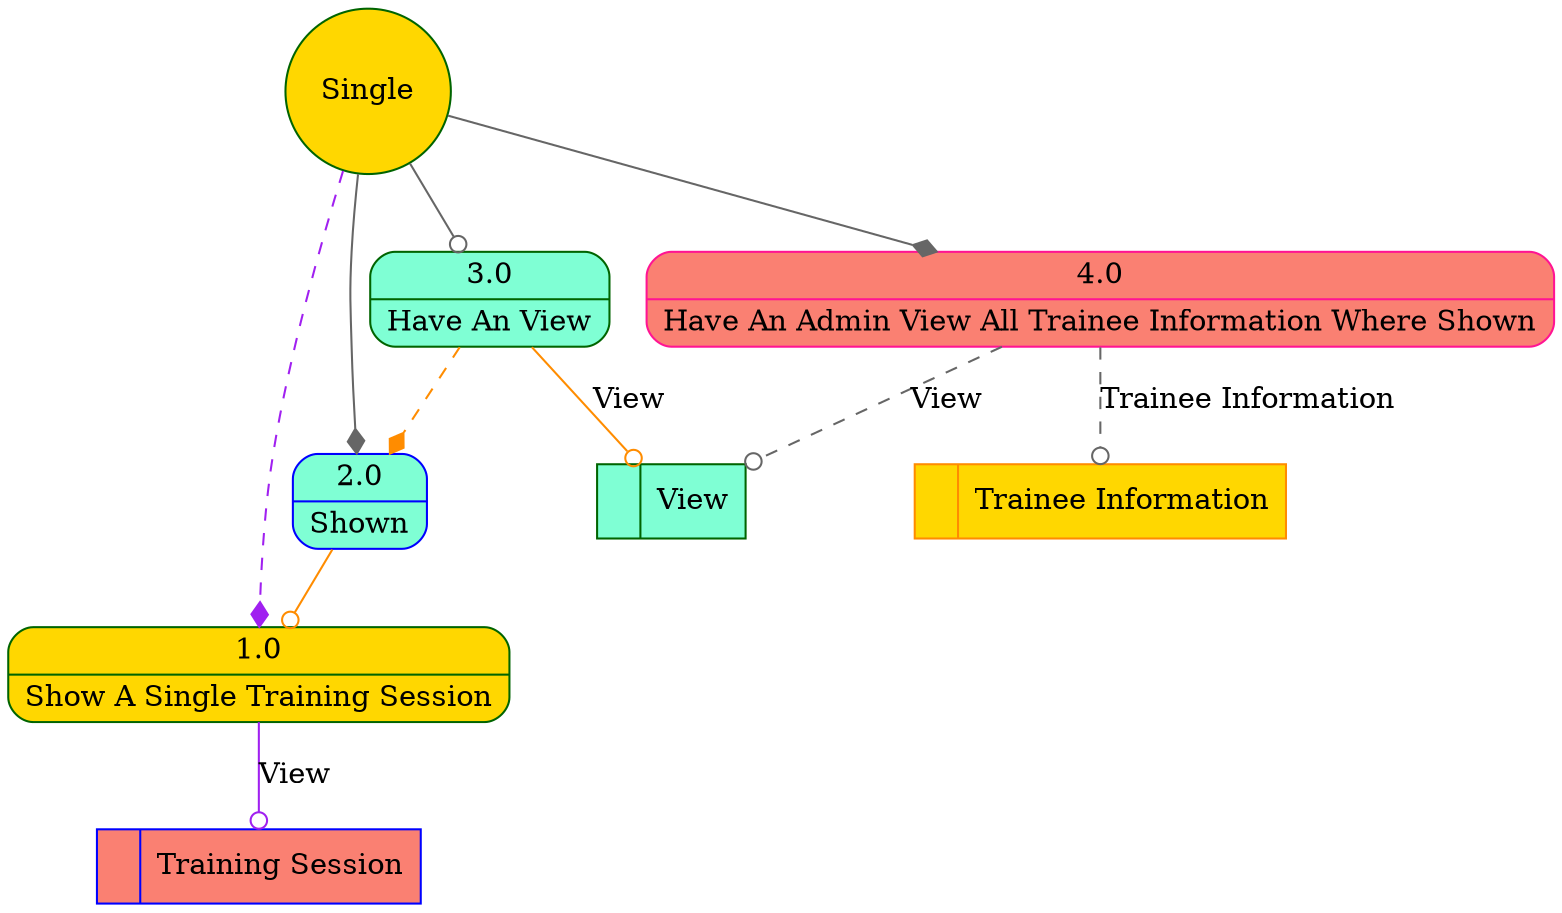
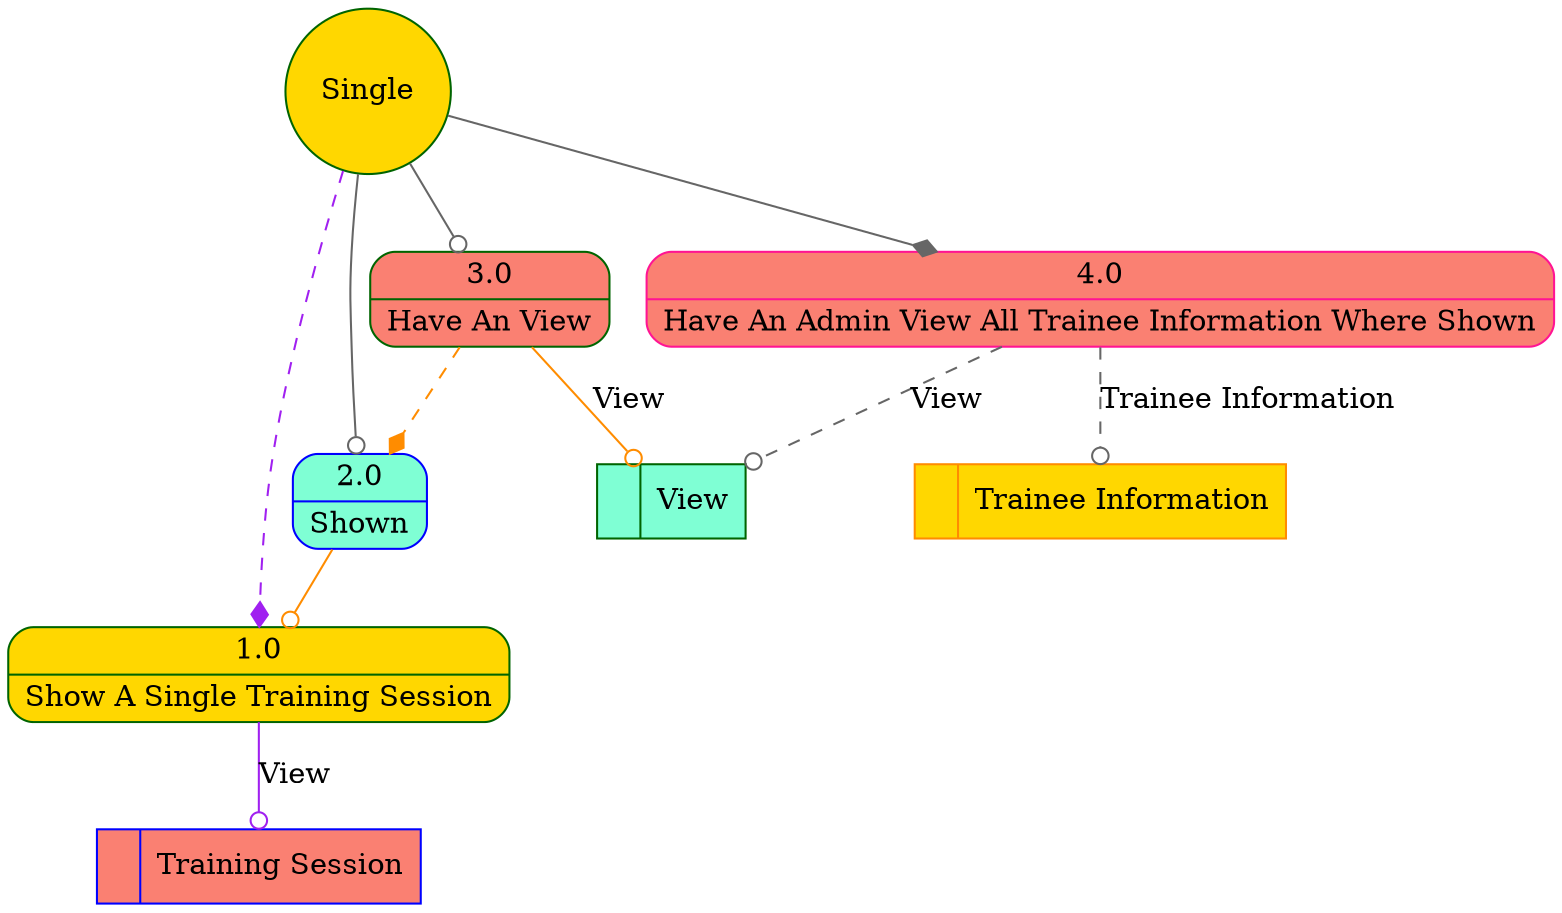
node "3.0": fillcolor aquamarine -> salmon
edge "Single" -> "2.0": arrowhead diamond -> odot
